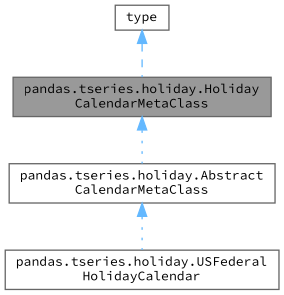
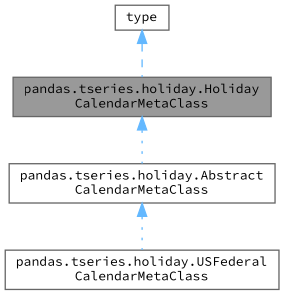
node "pandas.tseries.holiday.USFederal HolidayCalendar": label "pandas.tseries.holiday.USFederal HolidayCalendar" -> "pandas.tseries.holiday.USFederal CalendarMetaClass"
